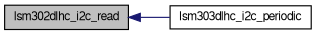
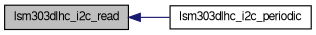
node "lsm302dlhc_i2c_read": label "lsm302dlhc_i2c_read" -> "lsm303dlhc_i2c_read"
